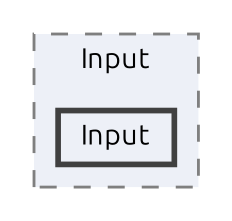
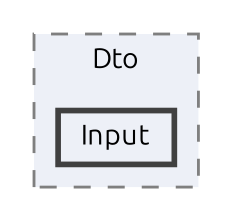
cluster "Input": label "Input" -> "Dto"
